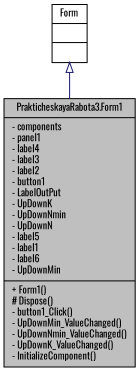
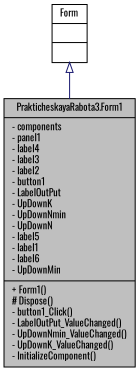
node "PrakticheskayaRabota3.Form1": text "- UpDownMin_ValueChanged()" -> "- LabelOutPut_ValueChanged()"
